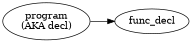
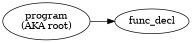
node "program (AKA decl)": label "program (AKA decl)" -> "program (AKA root)"
